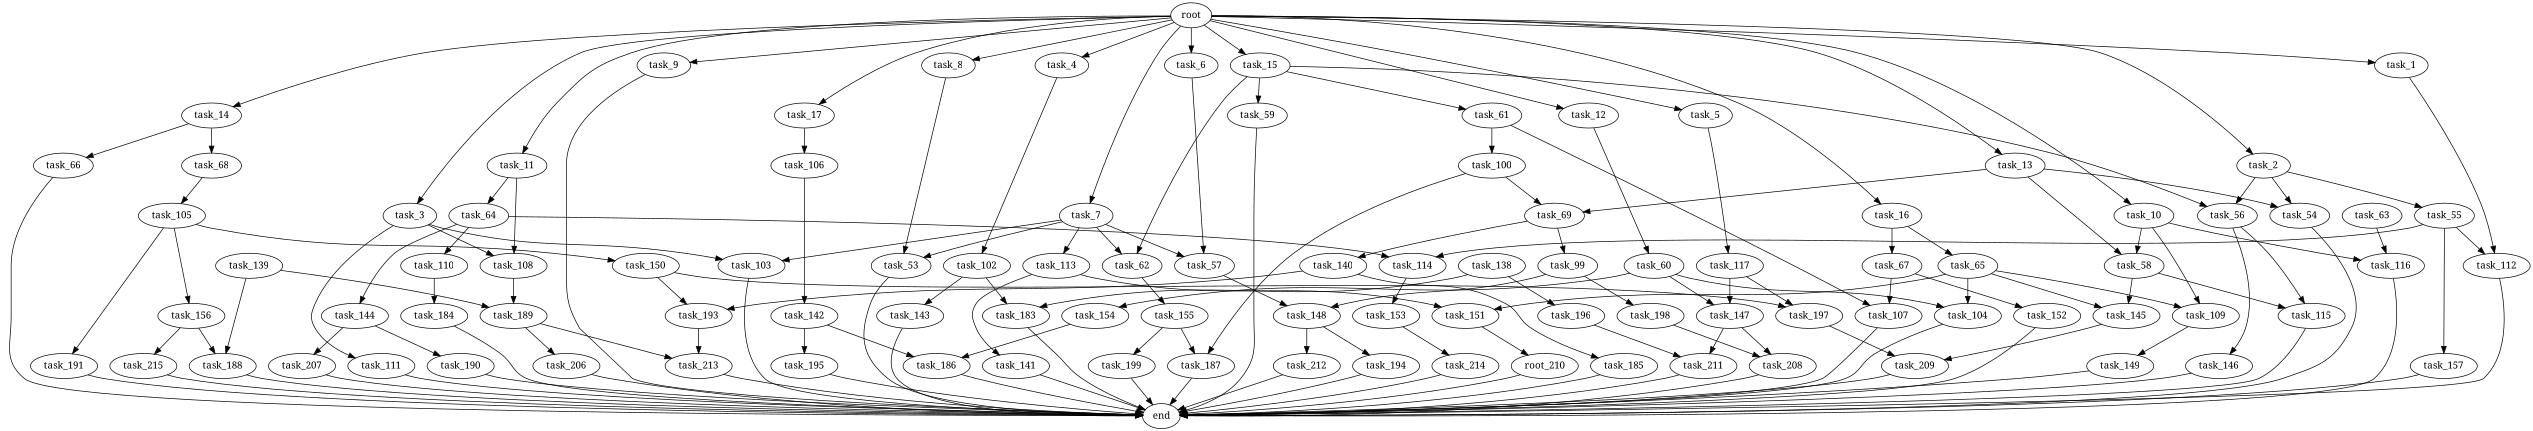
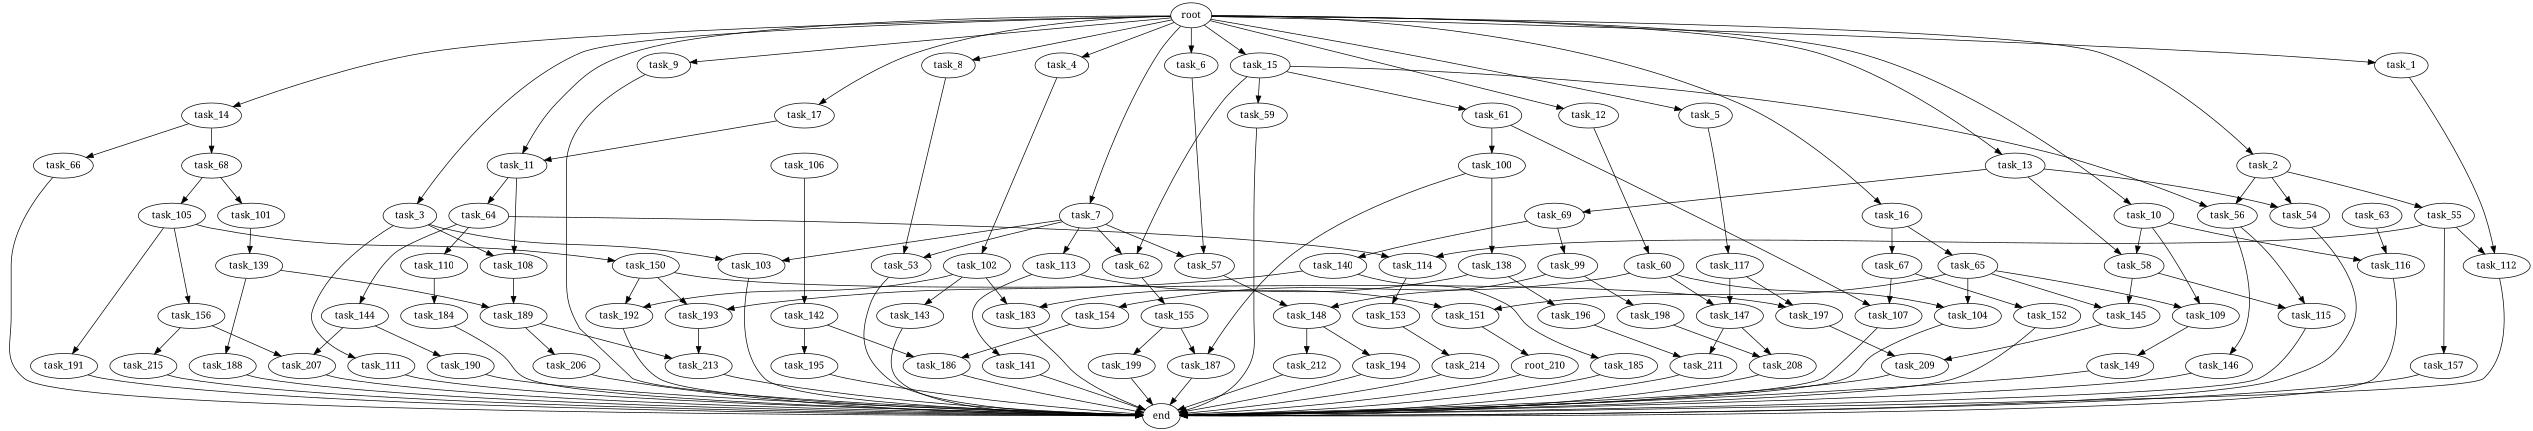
edge "task_17" -> "task_106": now "task_17" -> "task_11"
edge "task_100" -> "task_69": now "task_100" -> "task_138"
node "task_101": added
node "task_192": added
edge "task_156" -> "task_188": now "task_156" -> "task_207"
